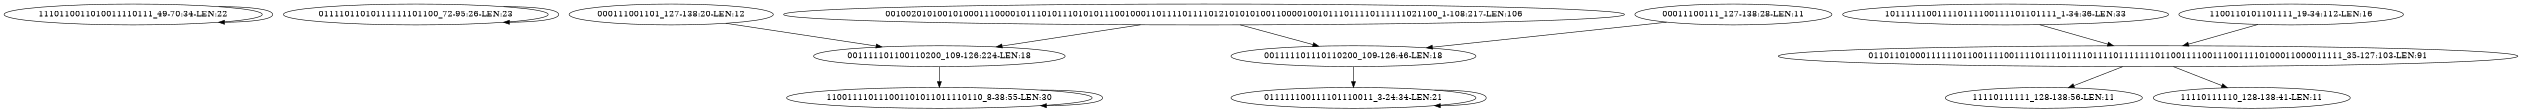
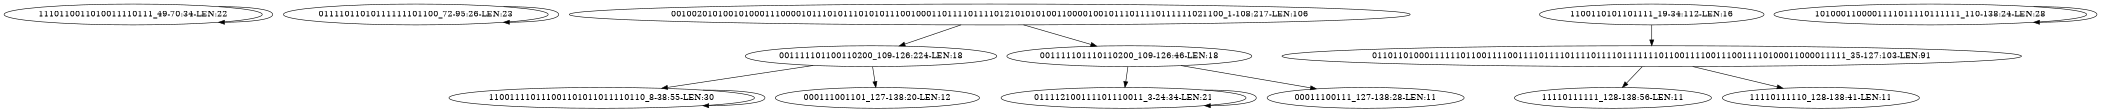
node "1010001100001111011110111111_110-138:24-LEN:28": added
node "101111110011110111100111101101111_1-34:36-LEN:33": removed
edge "000111001101_127-138:20-LEN:12" -> "001111101100110200_109-126:224-LEN:18": reversed
edge "00011100111_127-138:28-LEN:11" -> "001111101110110200_109-126:46-LEN:18": reversed
node "011111100111101110011_3-24:34-LEN:21": label "011111100111101110011_3-24:34-LEN:21" -> "011112100111101110011_3-24:34-LEN:21"
